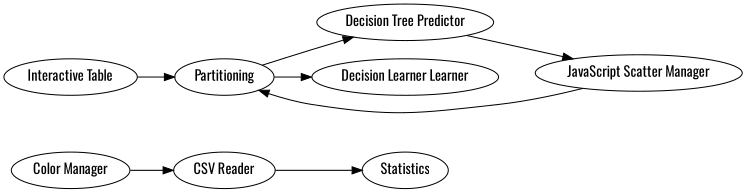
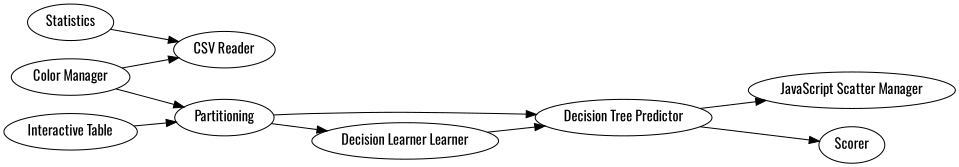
edge "JavaScript Scatter Manager" -> "Partitioning": now "Color Manager" -> "Partitioning"
edge "Decision Learner Learner" -> "Decision Tree Predictor": added
node "Scorer": added
edge "CSV Reader" -> "Statistics": reversed
